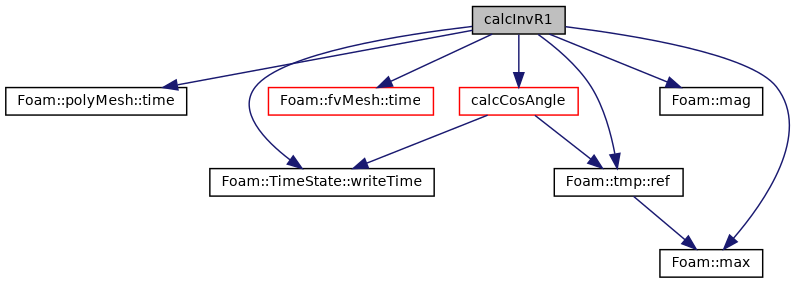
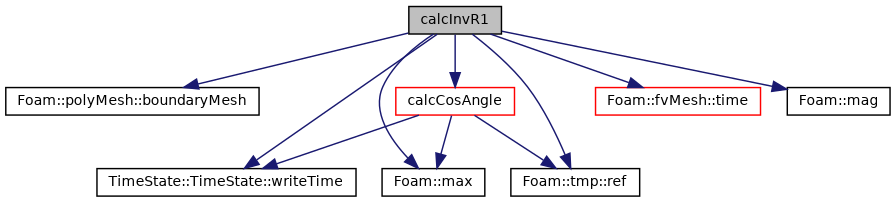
node "Foam::polyMesh::time": label "Foam::polyMesh::time" -> "Foam::polyMesh::boundaryMesh"
node "Foam::TimeState::writeTime": label "Foam::TimeState::writeTime" -> "TimeState::TimeState::writeTime"
edge "Foam::tmp::ref" -> "Foam::max": now "calcCosAngle" -> "Foam::max"
